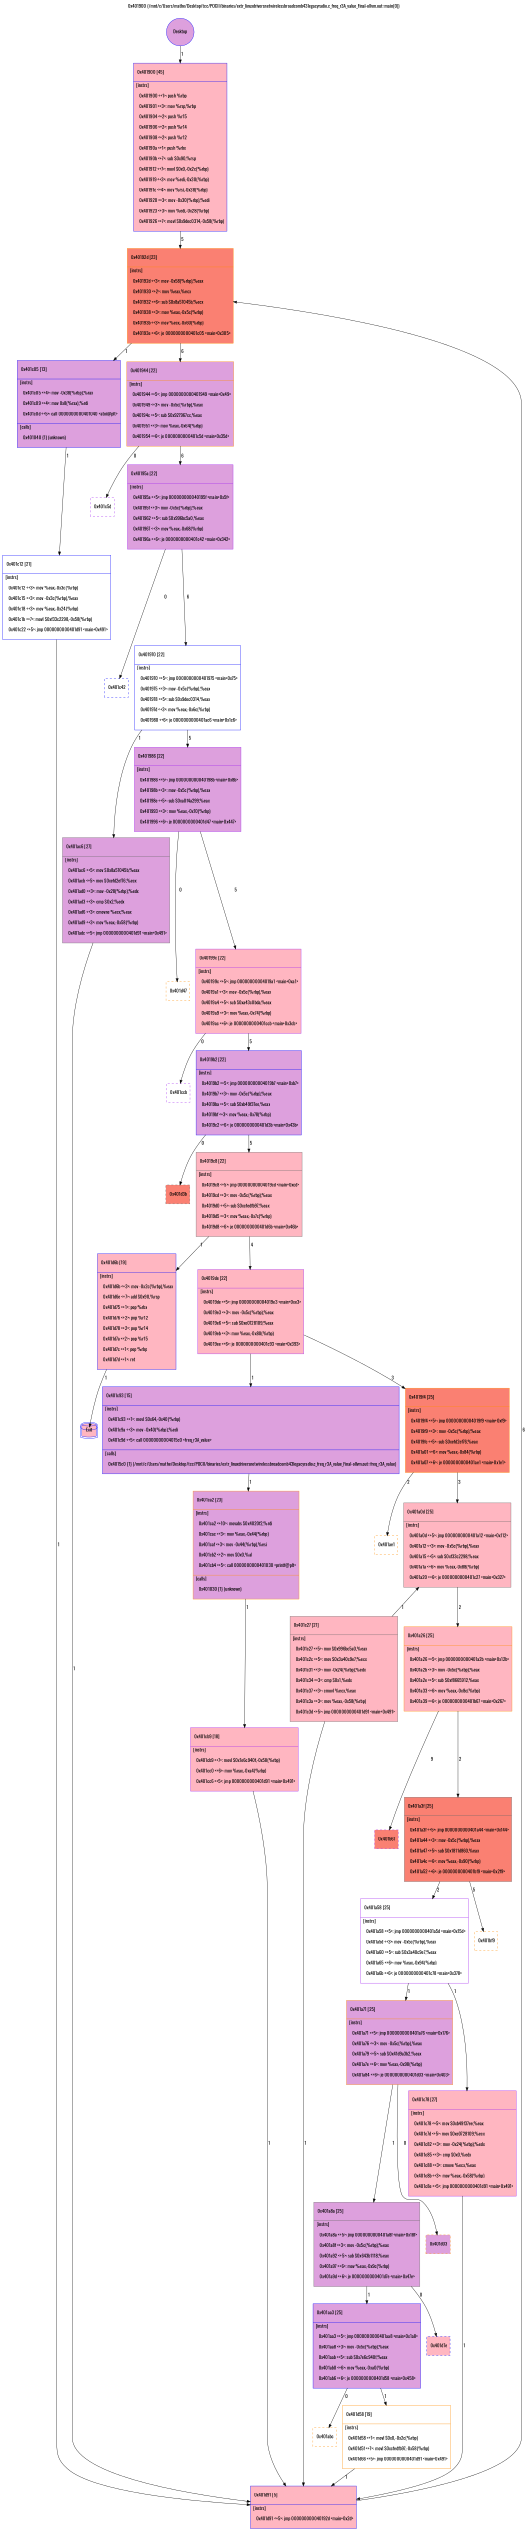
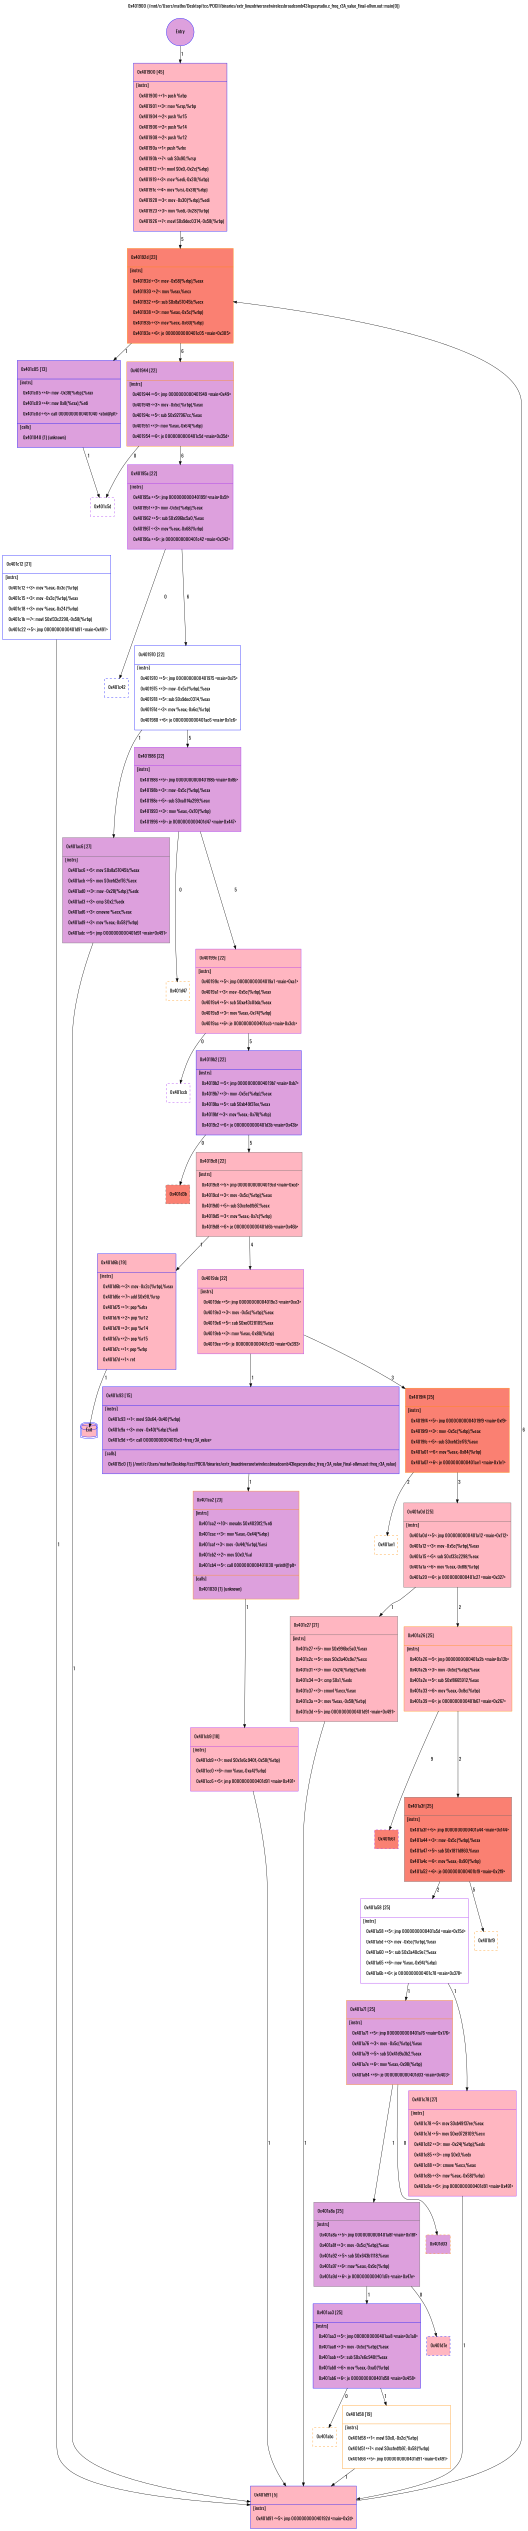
node "Desktop": label "Desktop" -> "Entry"
edge "0x401c05 [13]" -> "0x401c12 [21]": now "0x401c05 [13]" -> "0x401c5d"
edge "0x401c27 [27]" -> "0x401a0d [25]": reversed
